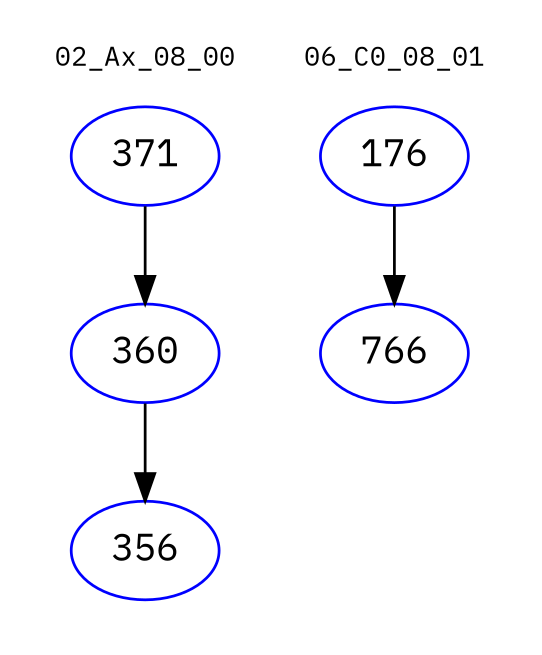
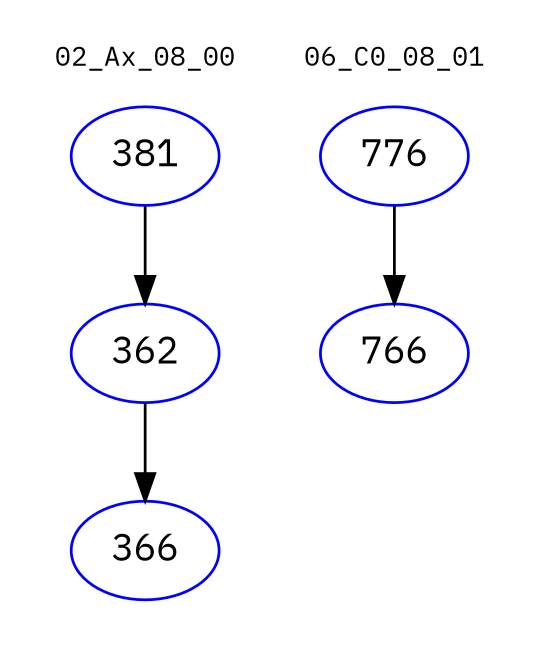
node "371": label "371" -> "381"
node "176": label "176" -> "776"
node "360": label "360" -> "362"
node "356": label "356" -> "366"
